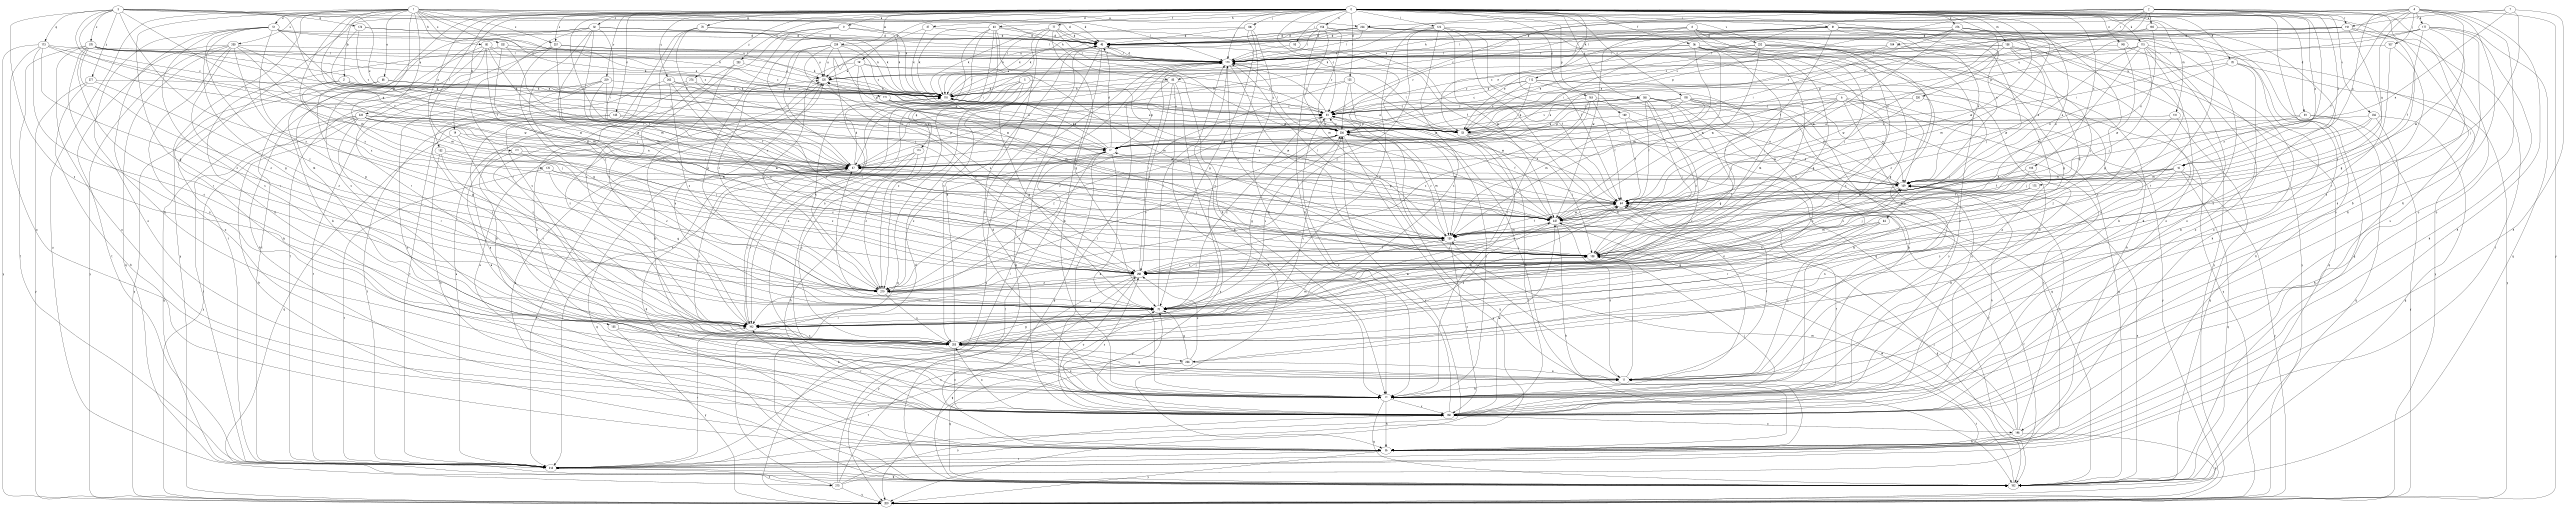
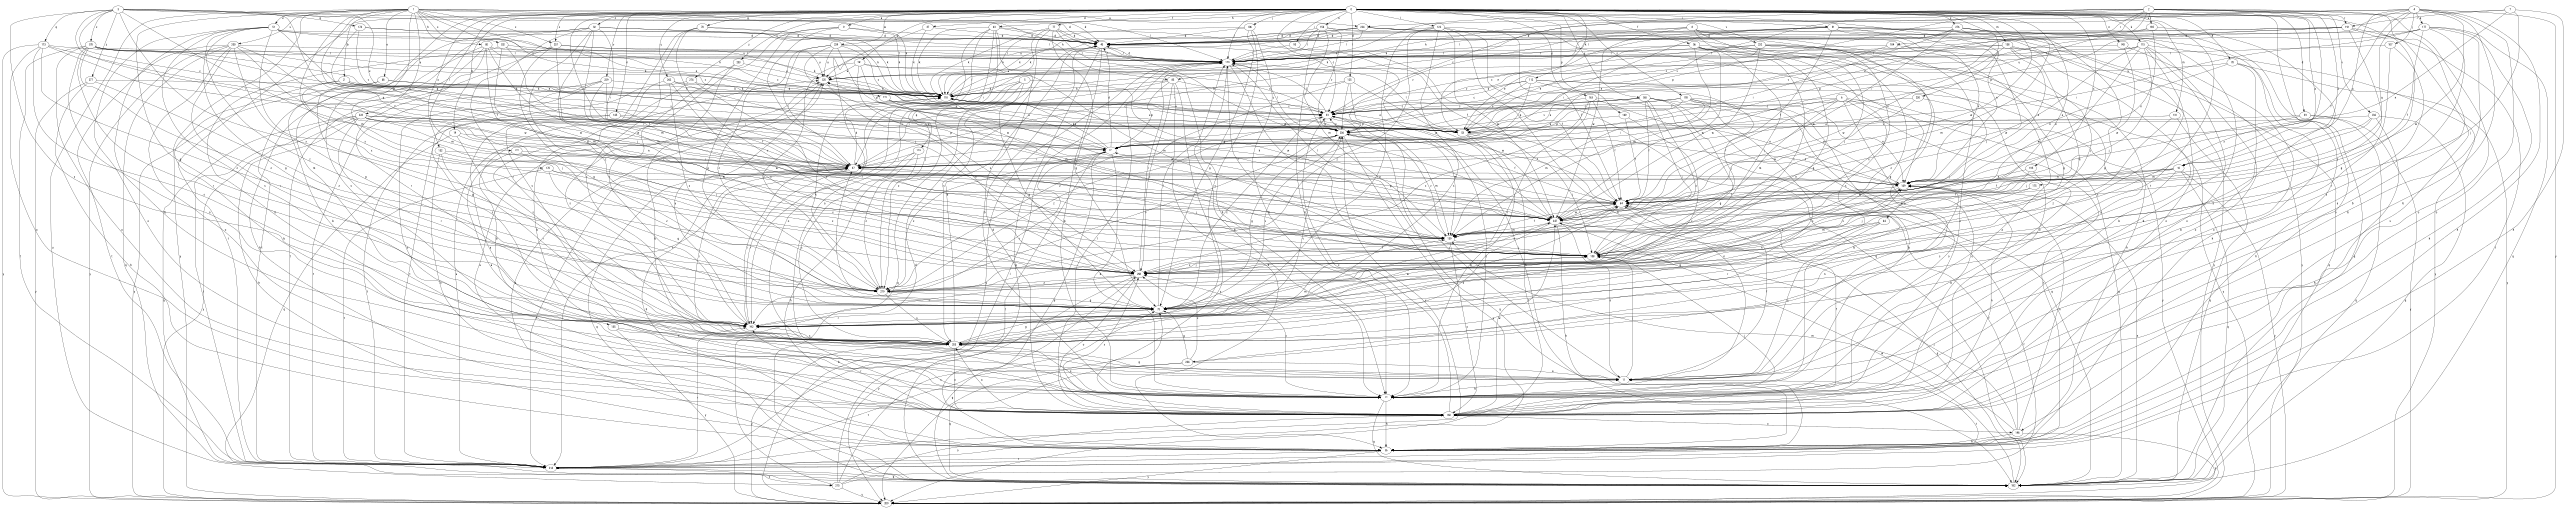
edge "203" -> "204": now "203" -> "209"
edge "22" -> "160": now "22" -> "258"
